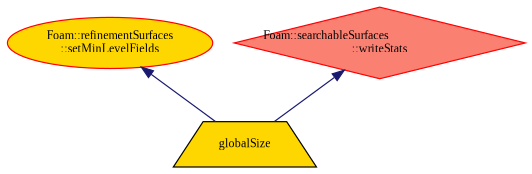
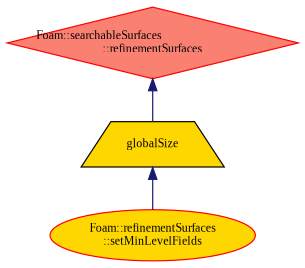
node "Foam::searchableSurfaces ::writeStats": label "Foam::searchableSurfaces ::writeStats" -> "Foam::searchableSurfaces ::refinementSurfaces"
edge "globalSize" -> "Foam::refinementSurfaces ::setMinLevelFields": reversed
